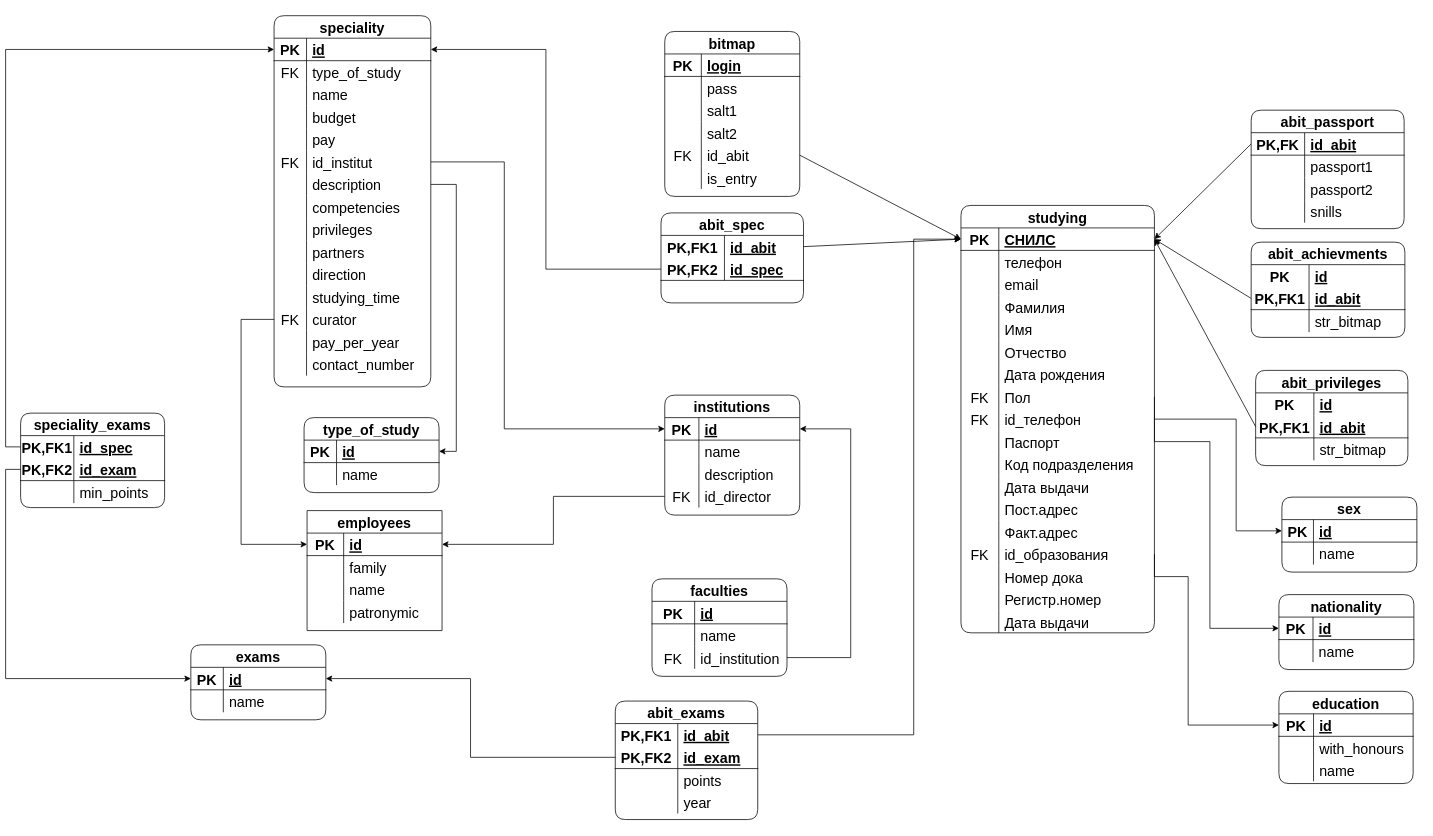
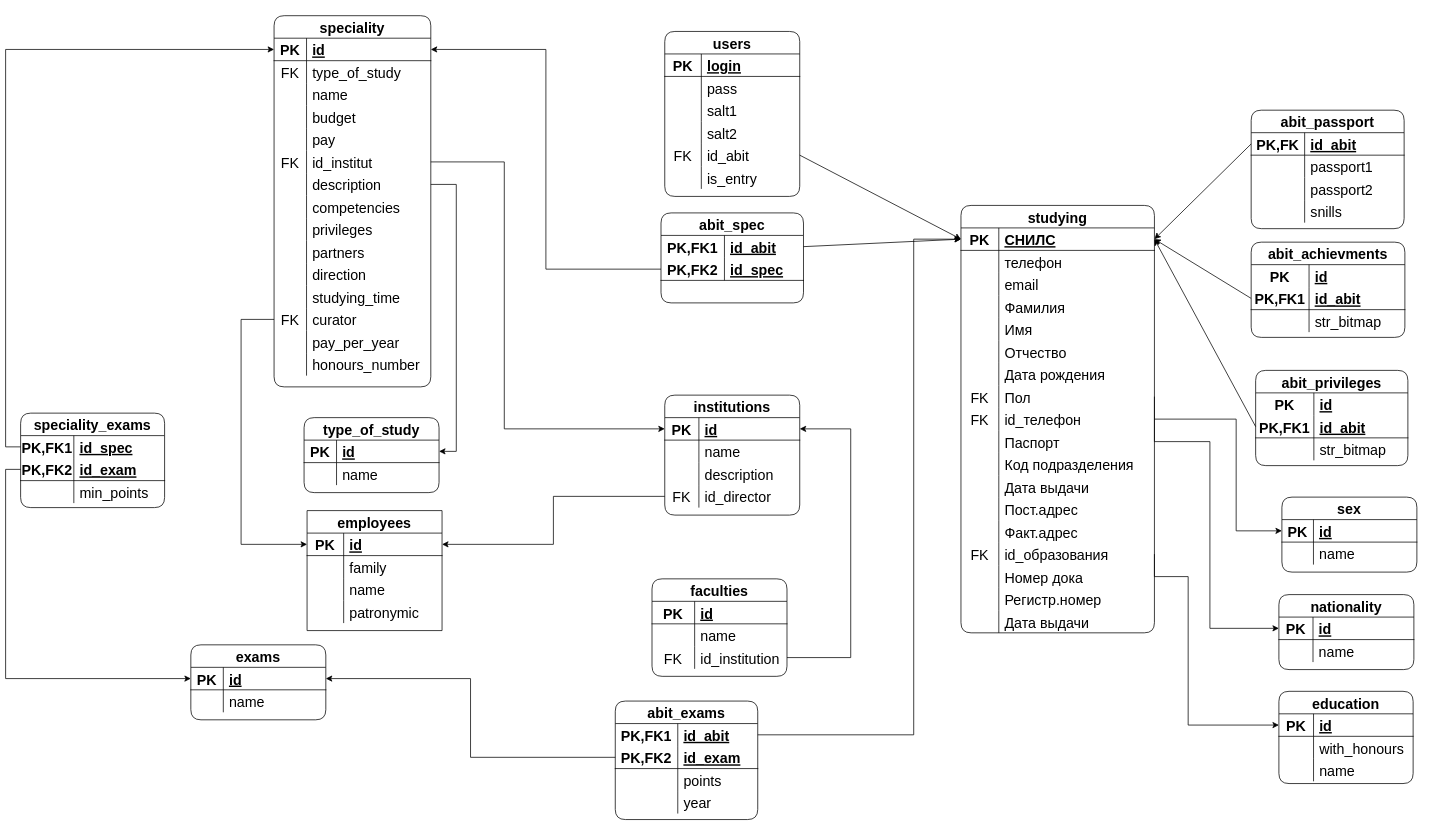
node "bitmap": label "bitmap" -> "users"
node "contact_number": label "contact_number" -> "honours_number"
